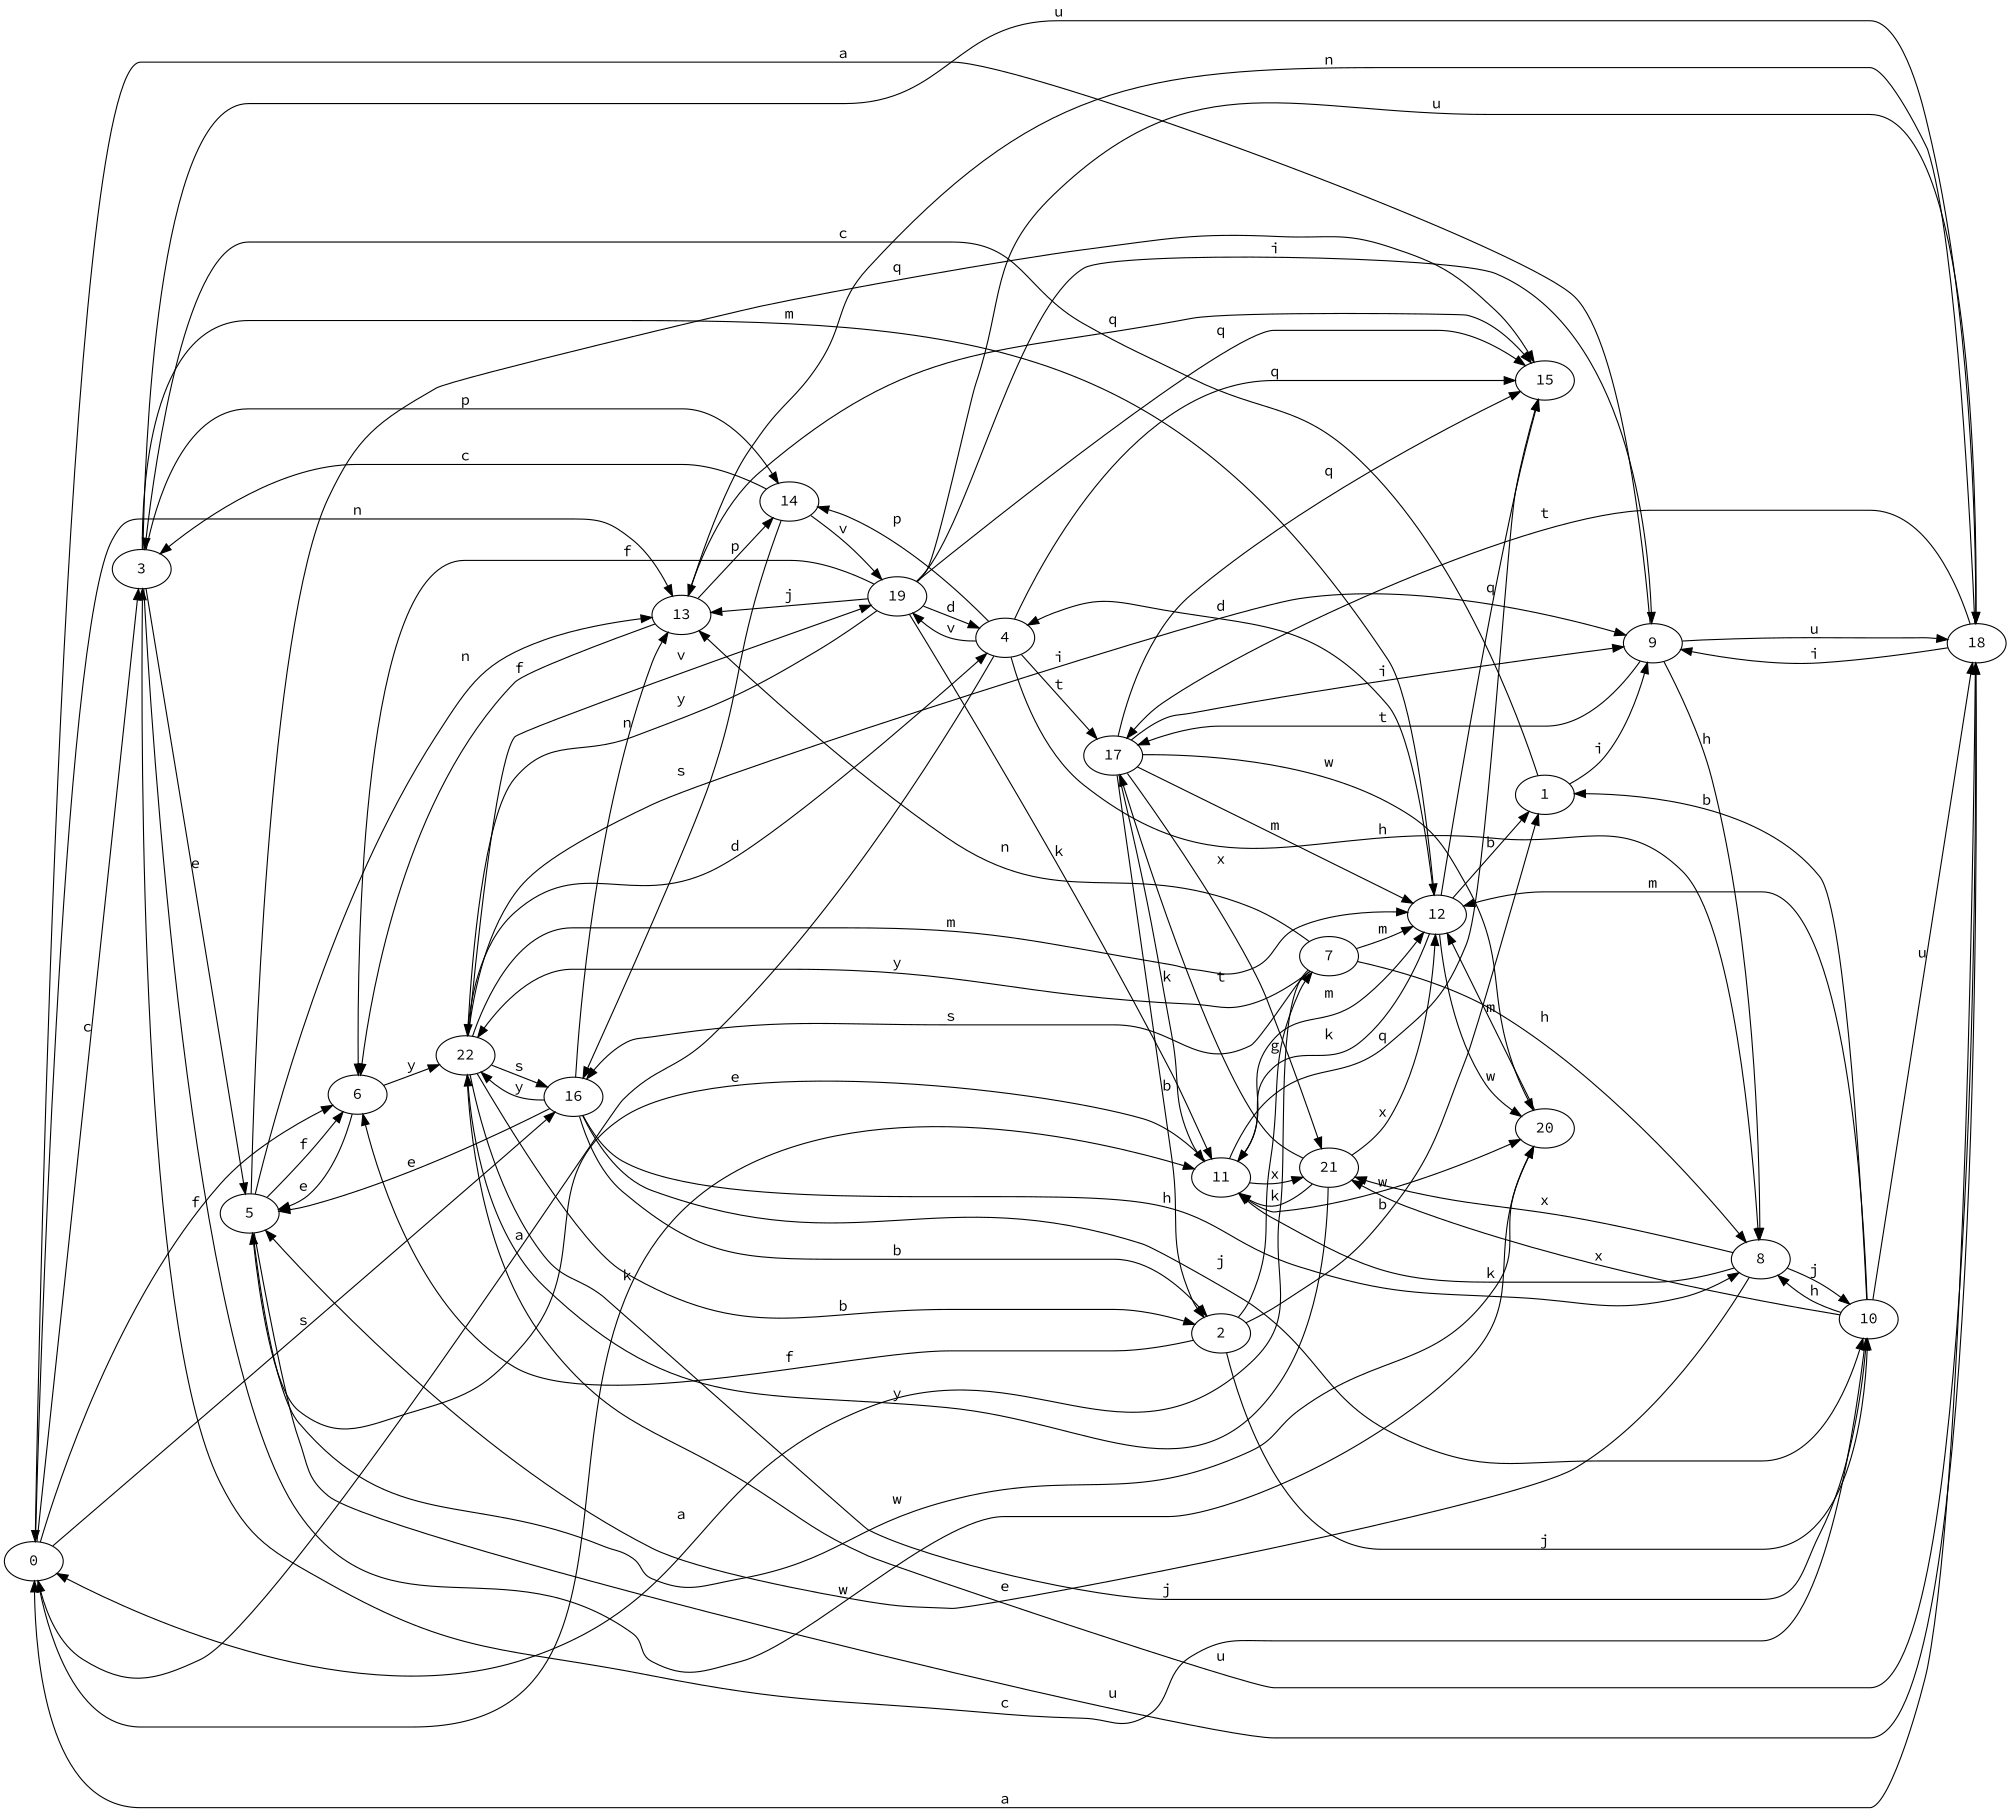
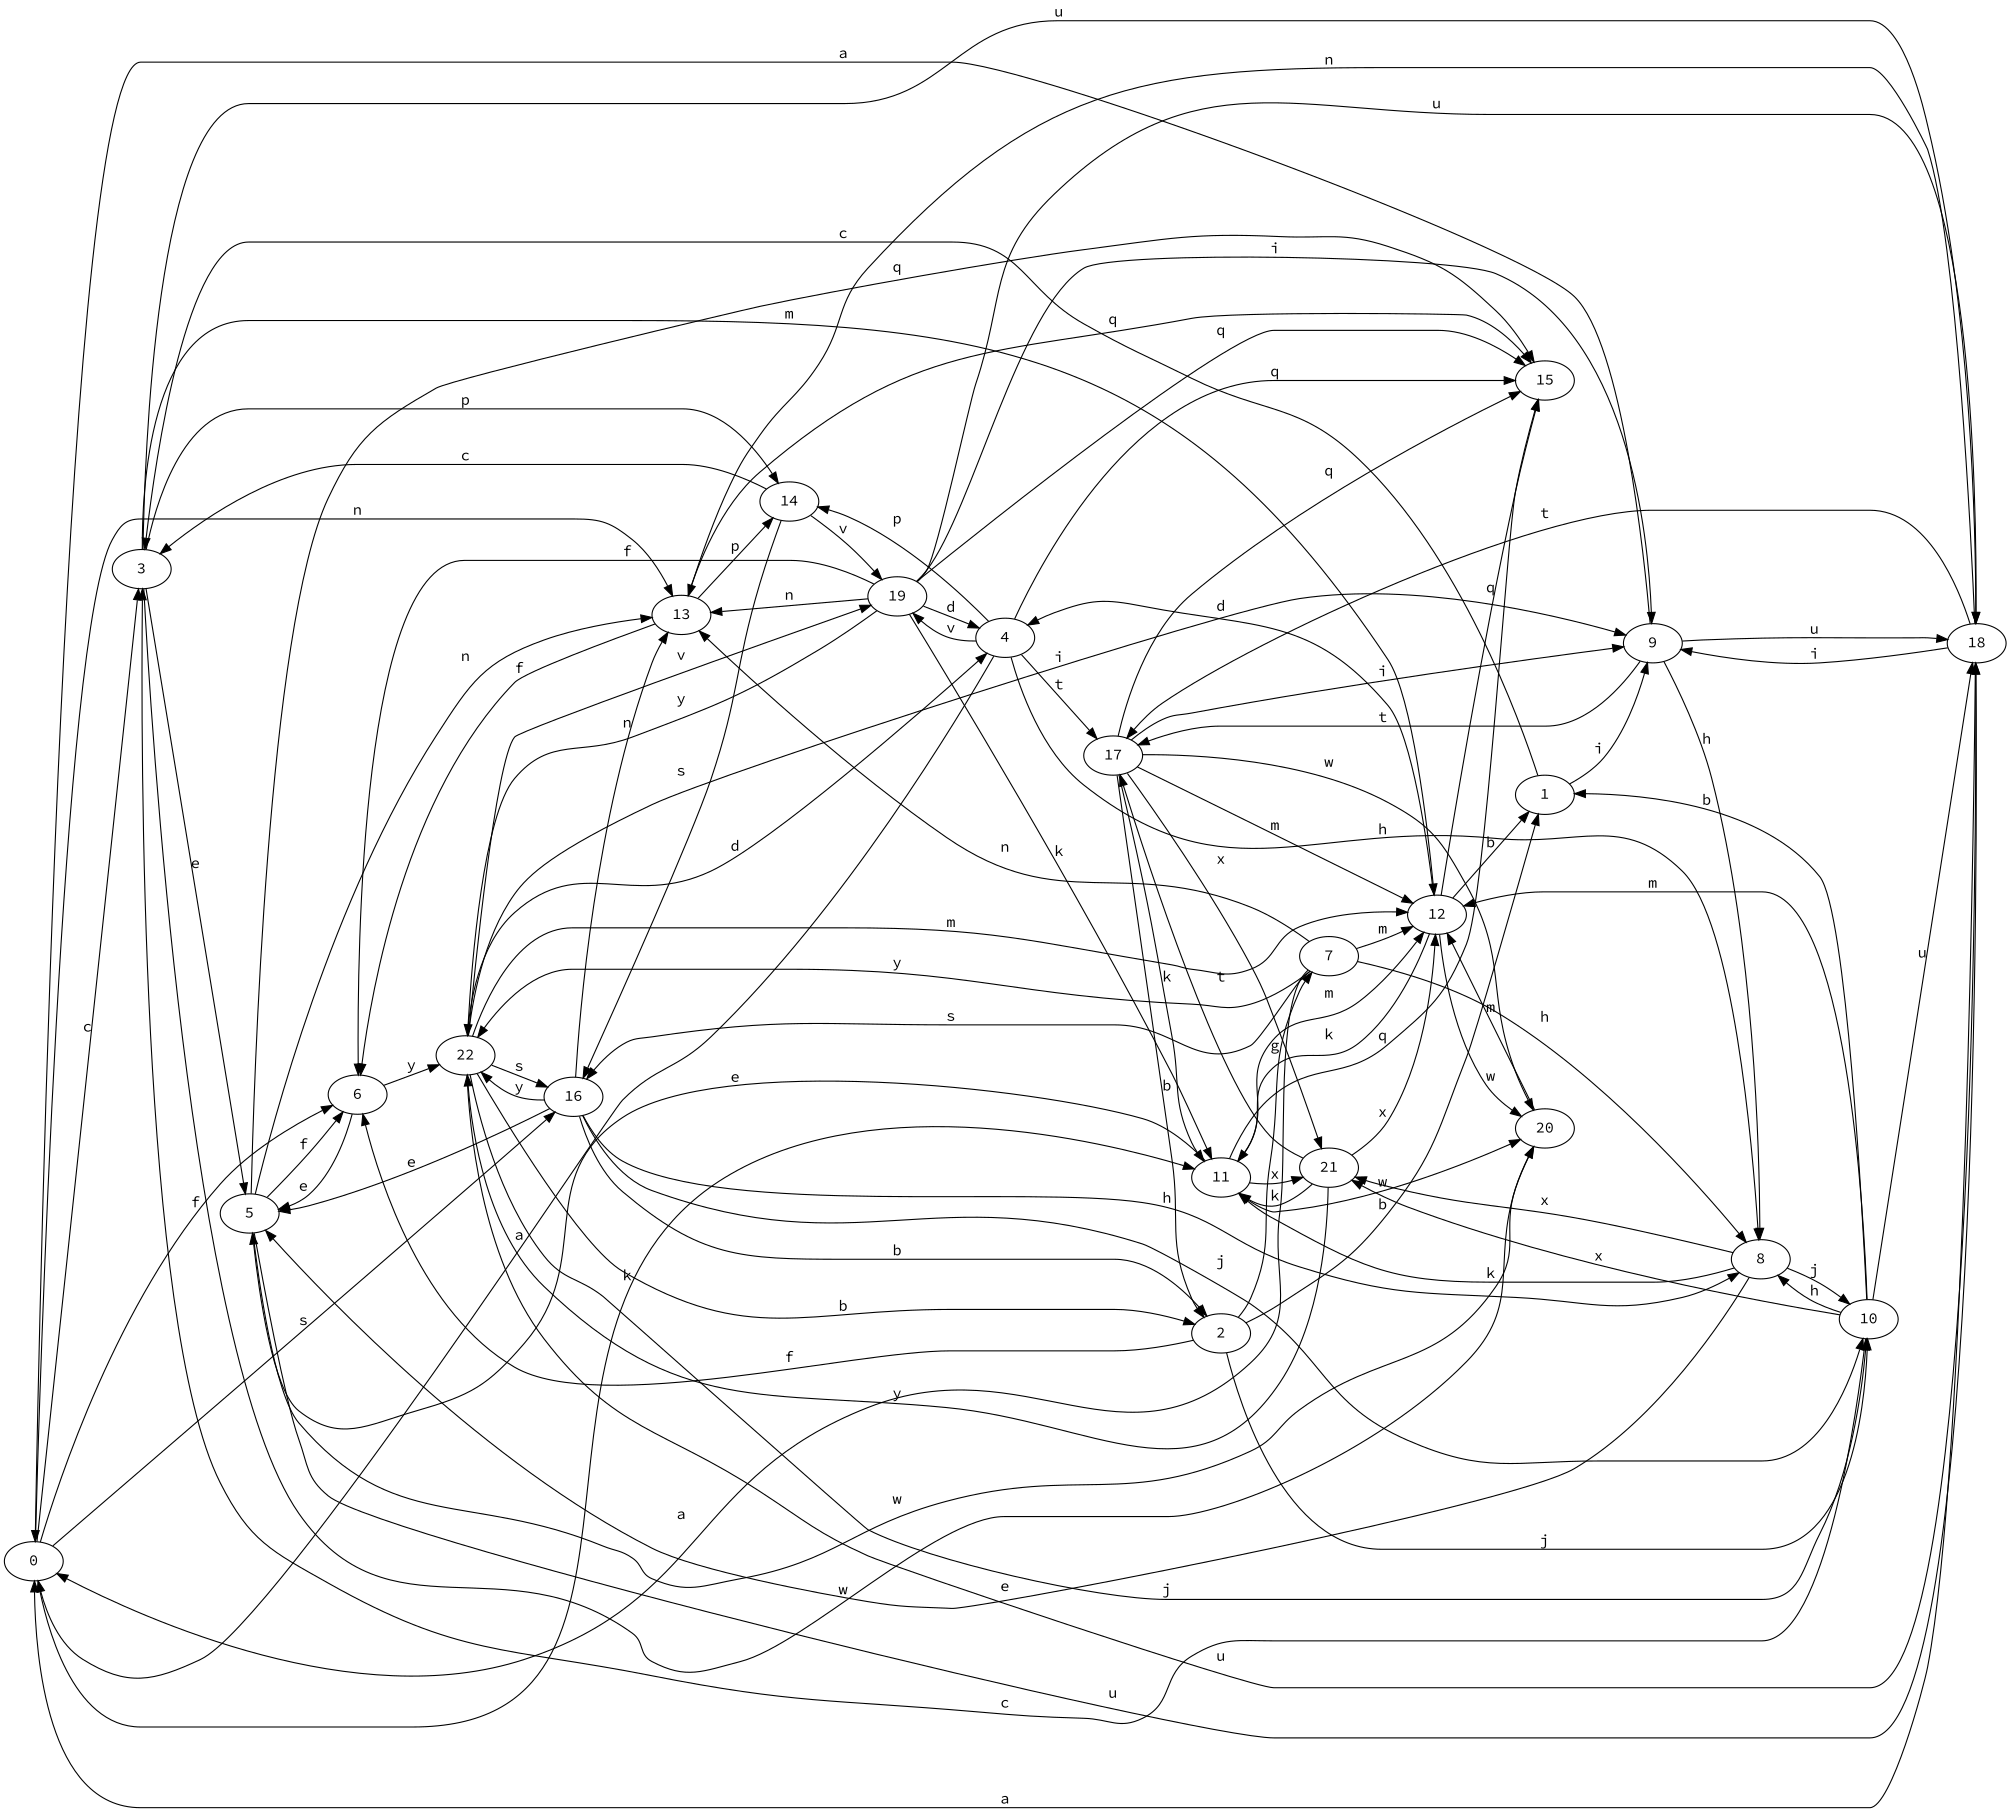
edge "19" -> "13": label "j" -> "n"
